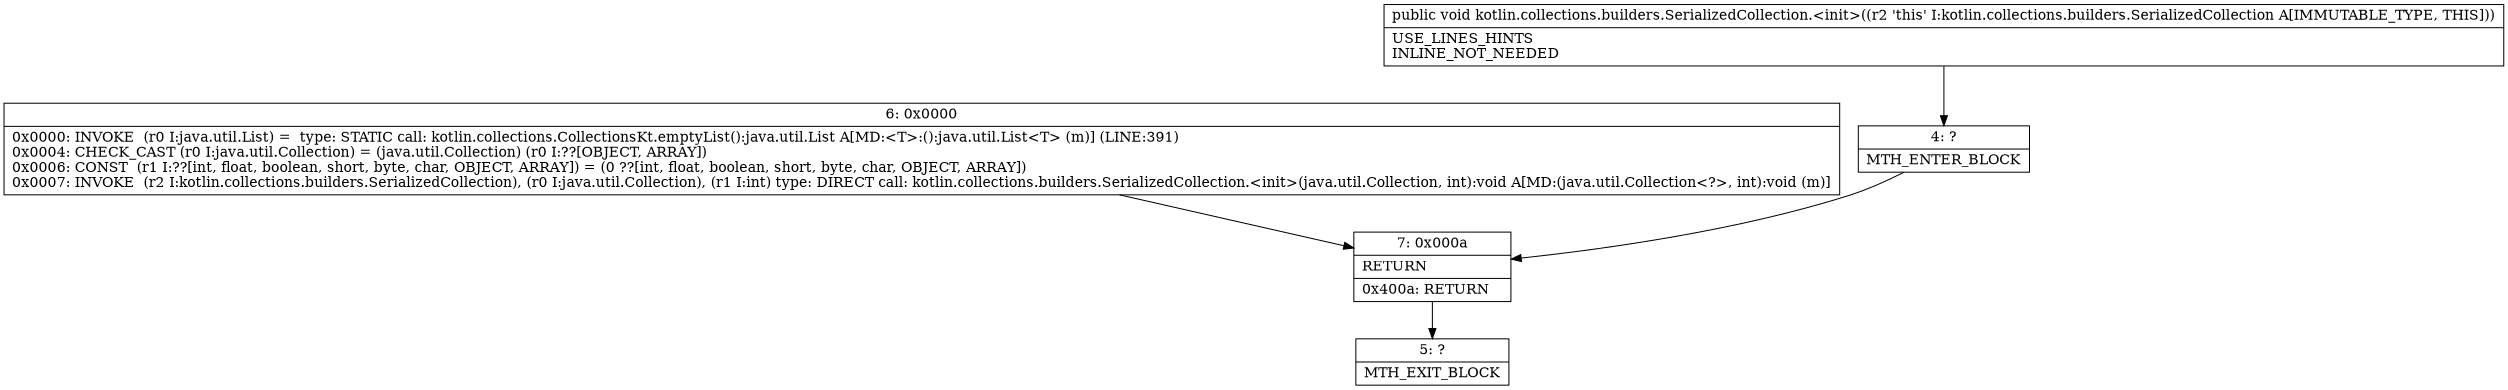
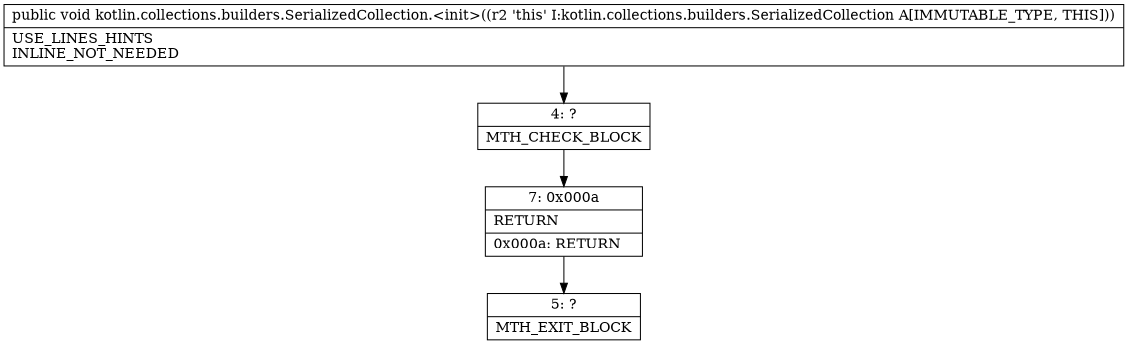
node "6: 0x0000": removed
node "4: ?": text "MTH_ENTER_BLOCK" -> "MTH_CHECK_BLOCK"
node "7: 0x000a": text "0x400a: RETURN" -> "0x000a: RETURN"
